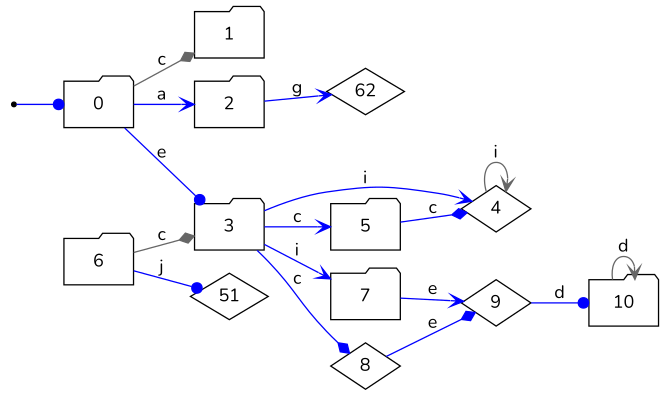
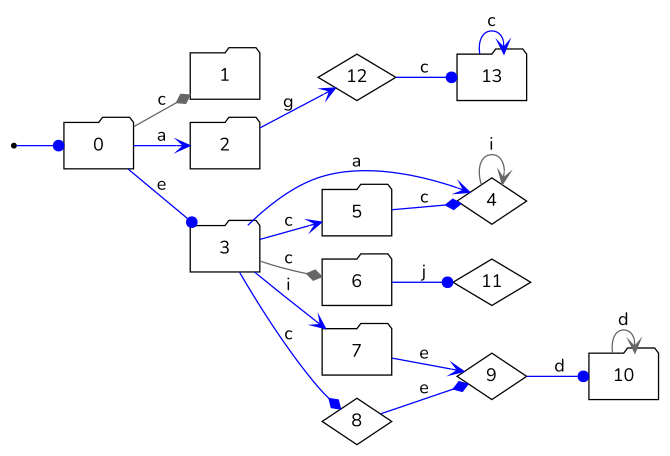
node "13": added
node "62": label "62" -> "12"
edge "3" -> "4": label "i" -> "a"
edge "6" -> "3": reversed
node "51": label "51" -> "11"
